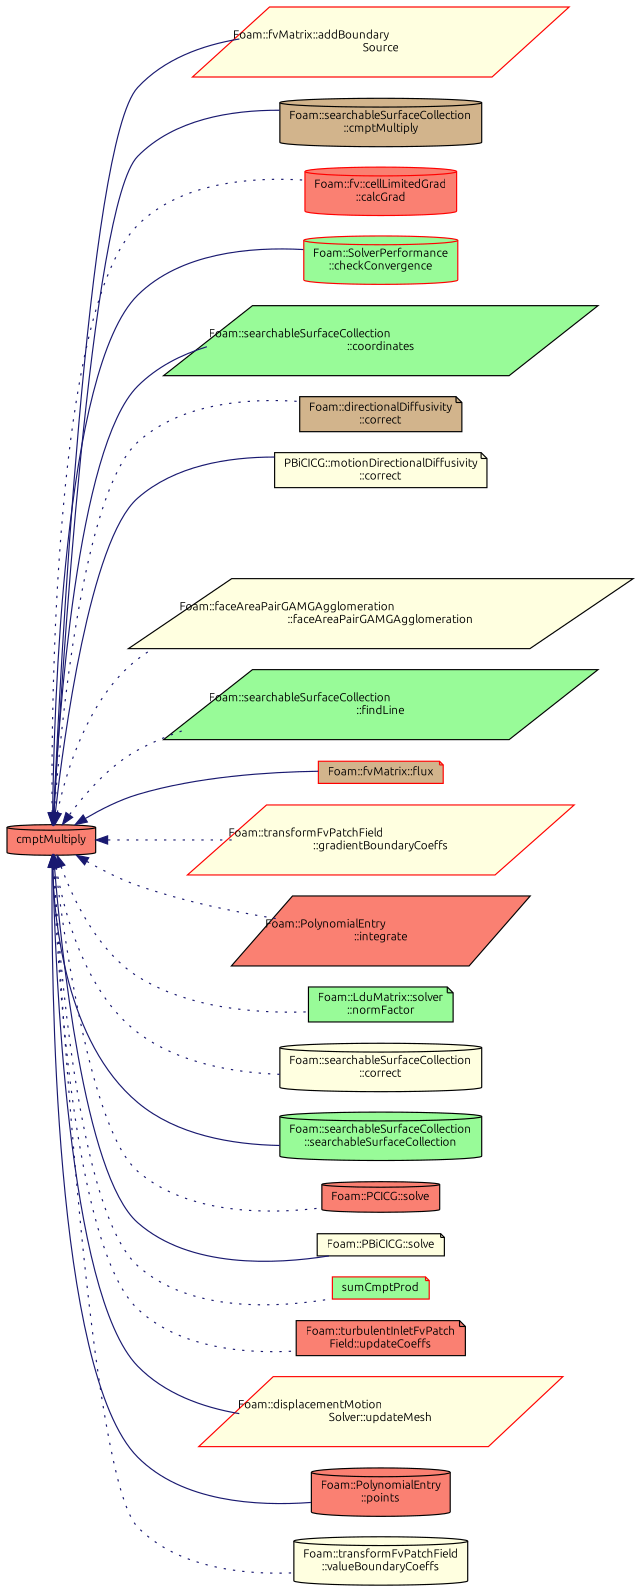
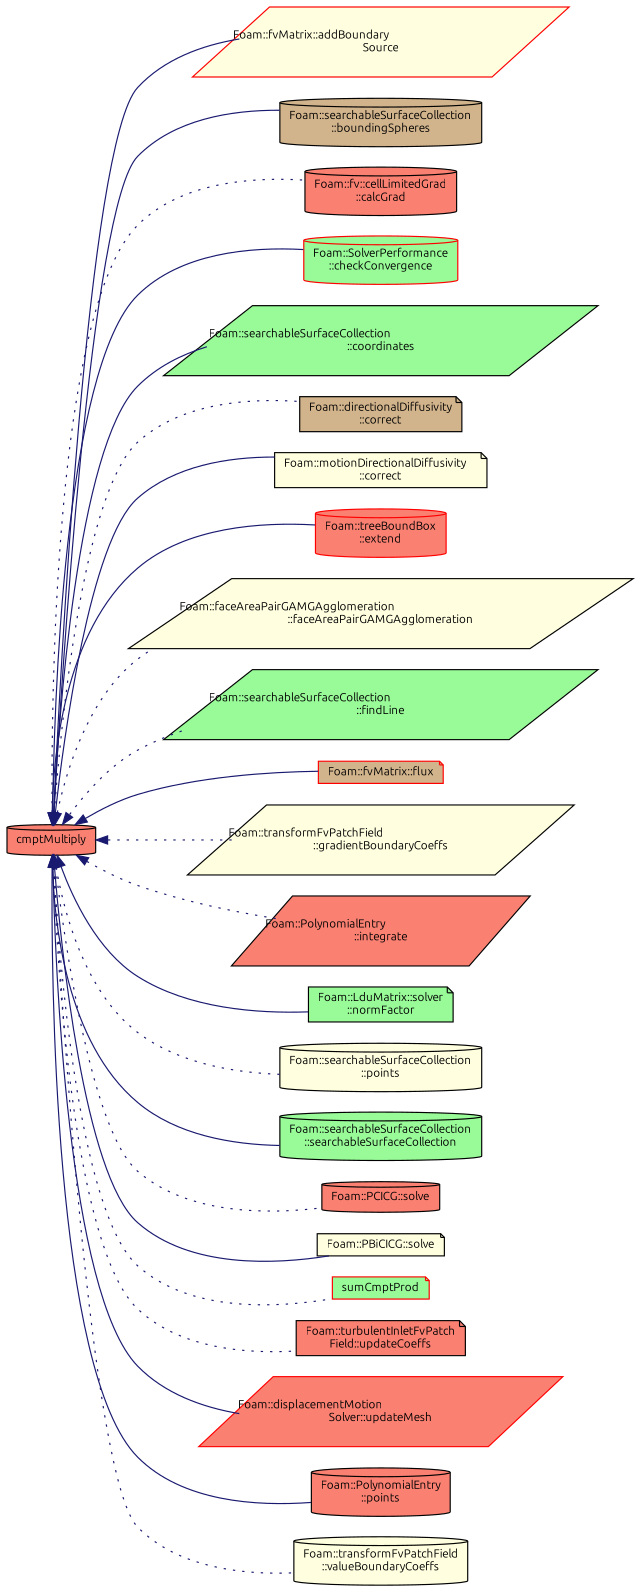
node "Foam::searchableSurfaceCollection ::cmptMultiply": label "Foam::searchableSurfaceCollection ::cmptMultiply" -> "Foam::searchableSurfaceCollection ::boundingSpheres"
node "Foam::fv::cellLimitedGrad ::calcGrad": color red -> black
node "PBiCICG::motionDirectionalDiffusivity ::correct": label "PBiCICG::motionDirectionalDiffusivity ::correct" -> "Foam::motionDirectionalDiffusivity ::correct"
node "Foam::treeBoundBox ::extend": added
node "Foam::transformFvPatchField ::gradientBoundaryCoeffs": color red -> black
edge "Foam::LduMatrix::solver ::normFactor" -> "cmptMultiply": style dotted -> solid
node "Foam::searchableSurfaceCollection ::correct": label "Foam::searchableSurfaceCollection ::correct" -> "Foam::searchableSurfaceCollection ::points"
node "Foam::displacementMotion Solver::updateMesh": fillcolor lightyellow -> salmon
